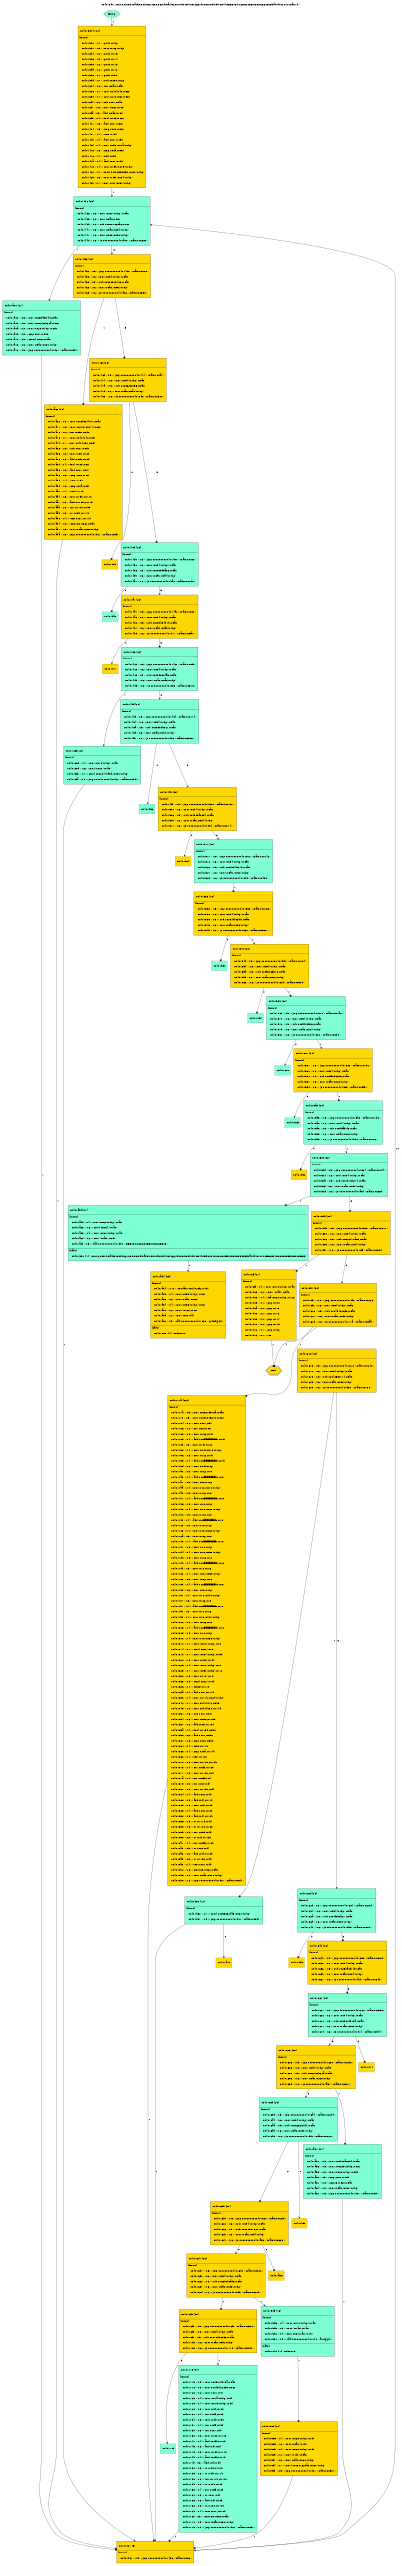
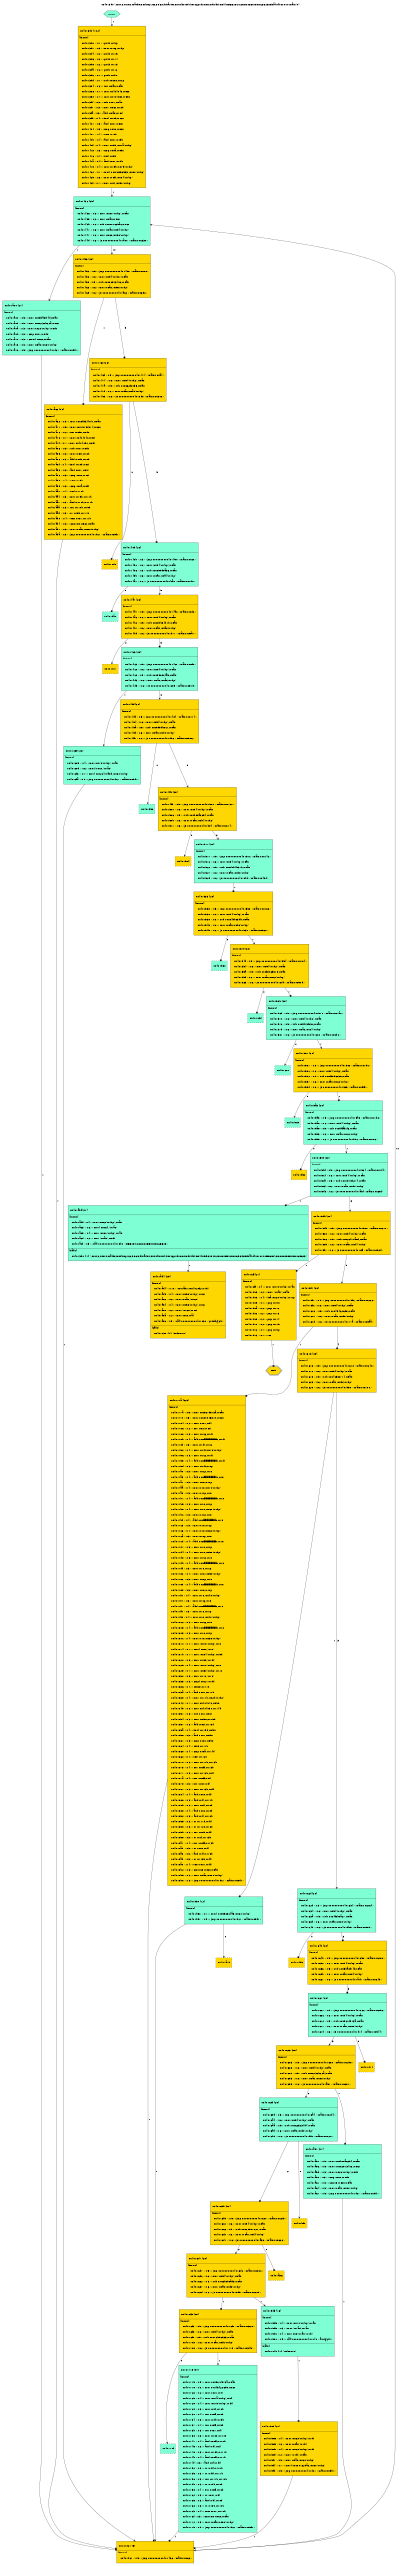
node "Entry": label "Entry" -> "Users"
node "0x4014df [28]": fillcolor aquamarine -> gold
edge "0x4015bf [28]" -> "0x4015db [28]": arrowhead box -> vee
edge "0x4015f7 [28]" -> "Exit": now "0x4015f7 [28]" -> "0x401613 [28]"
